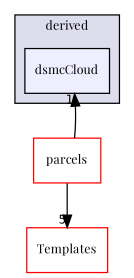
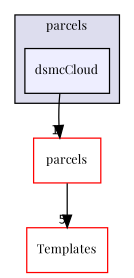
cluster "derived": label "derived" -> "parcels"
edge "parcels" -> "dsmcCloud": reversed
